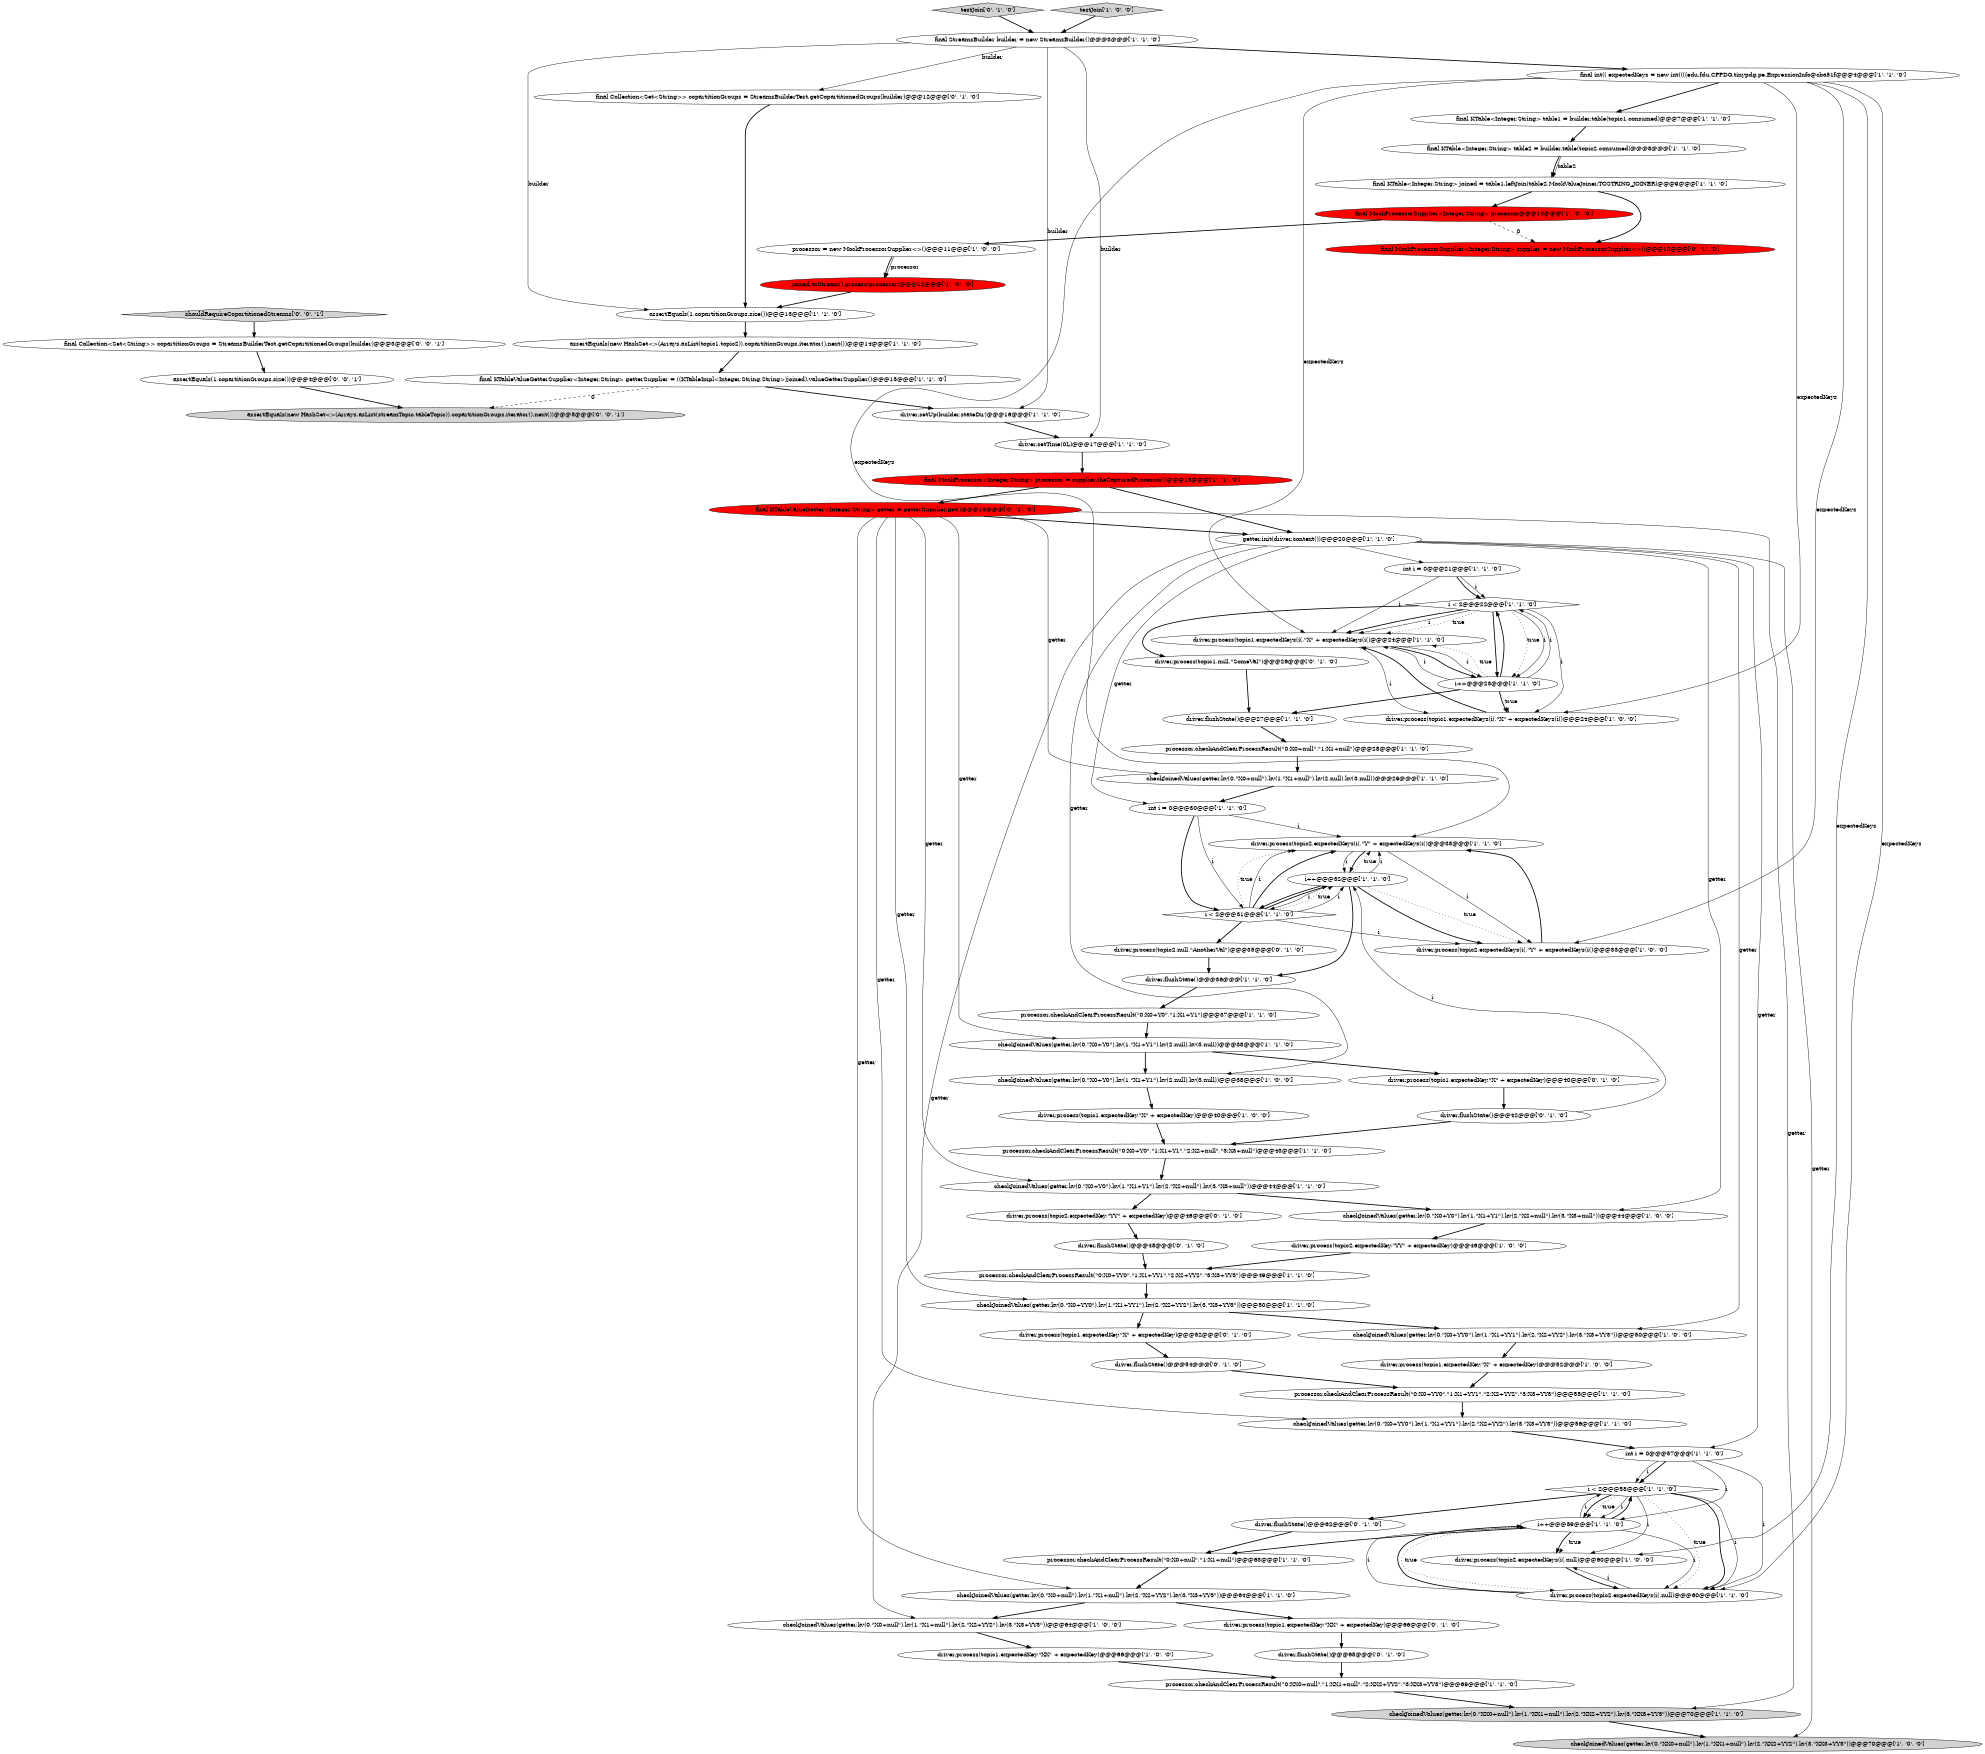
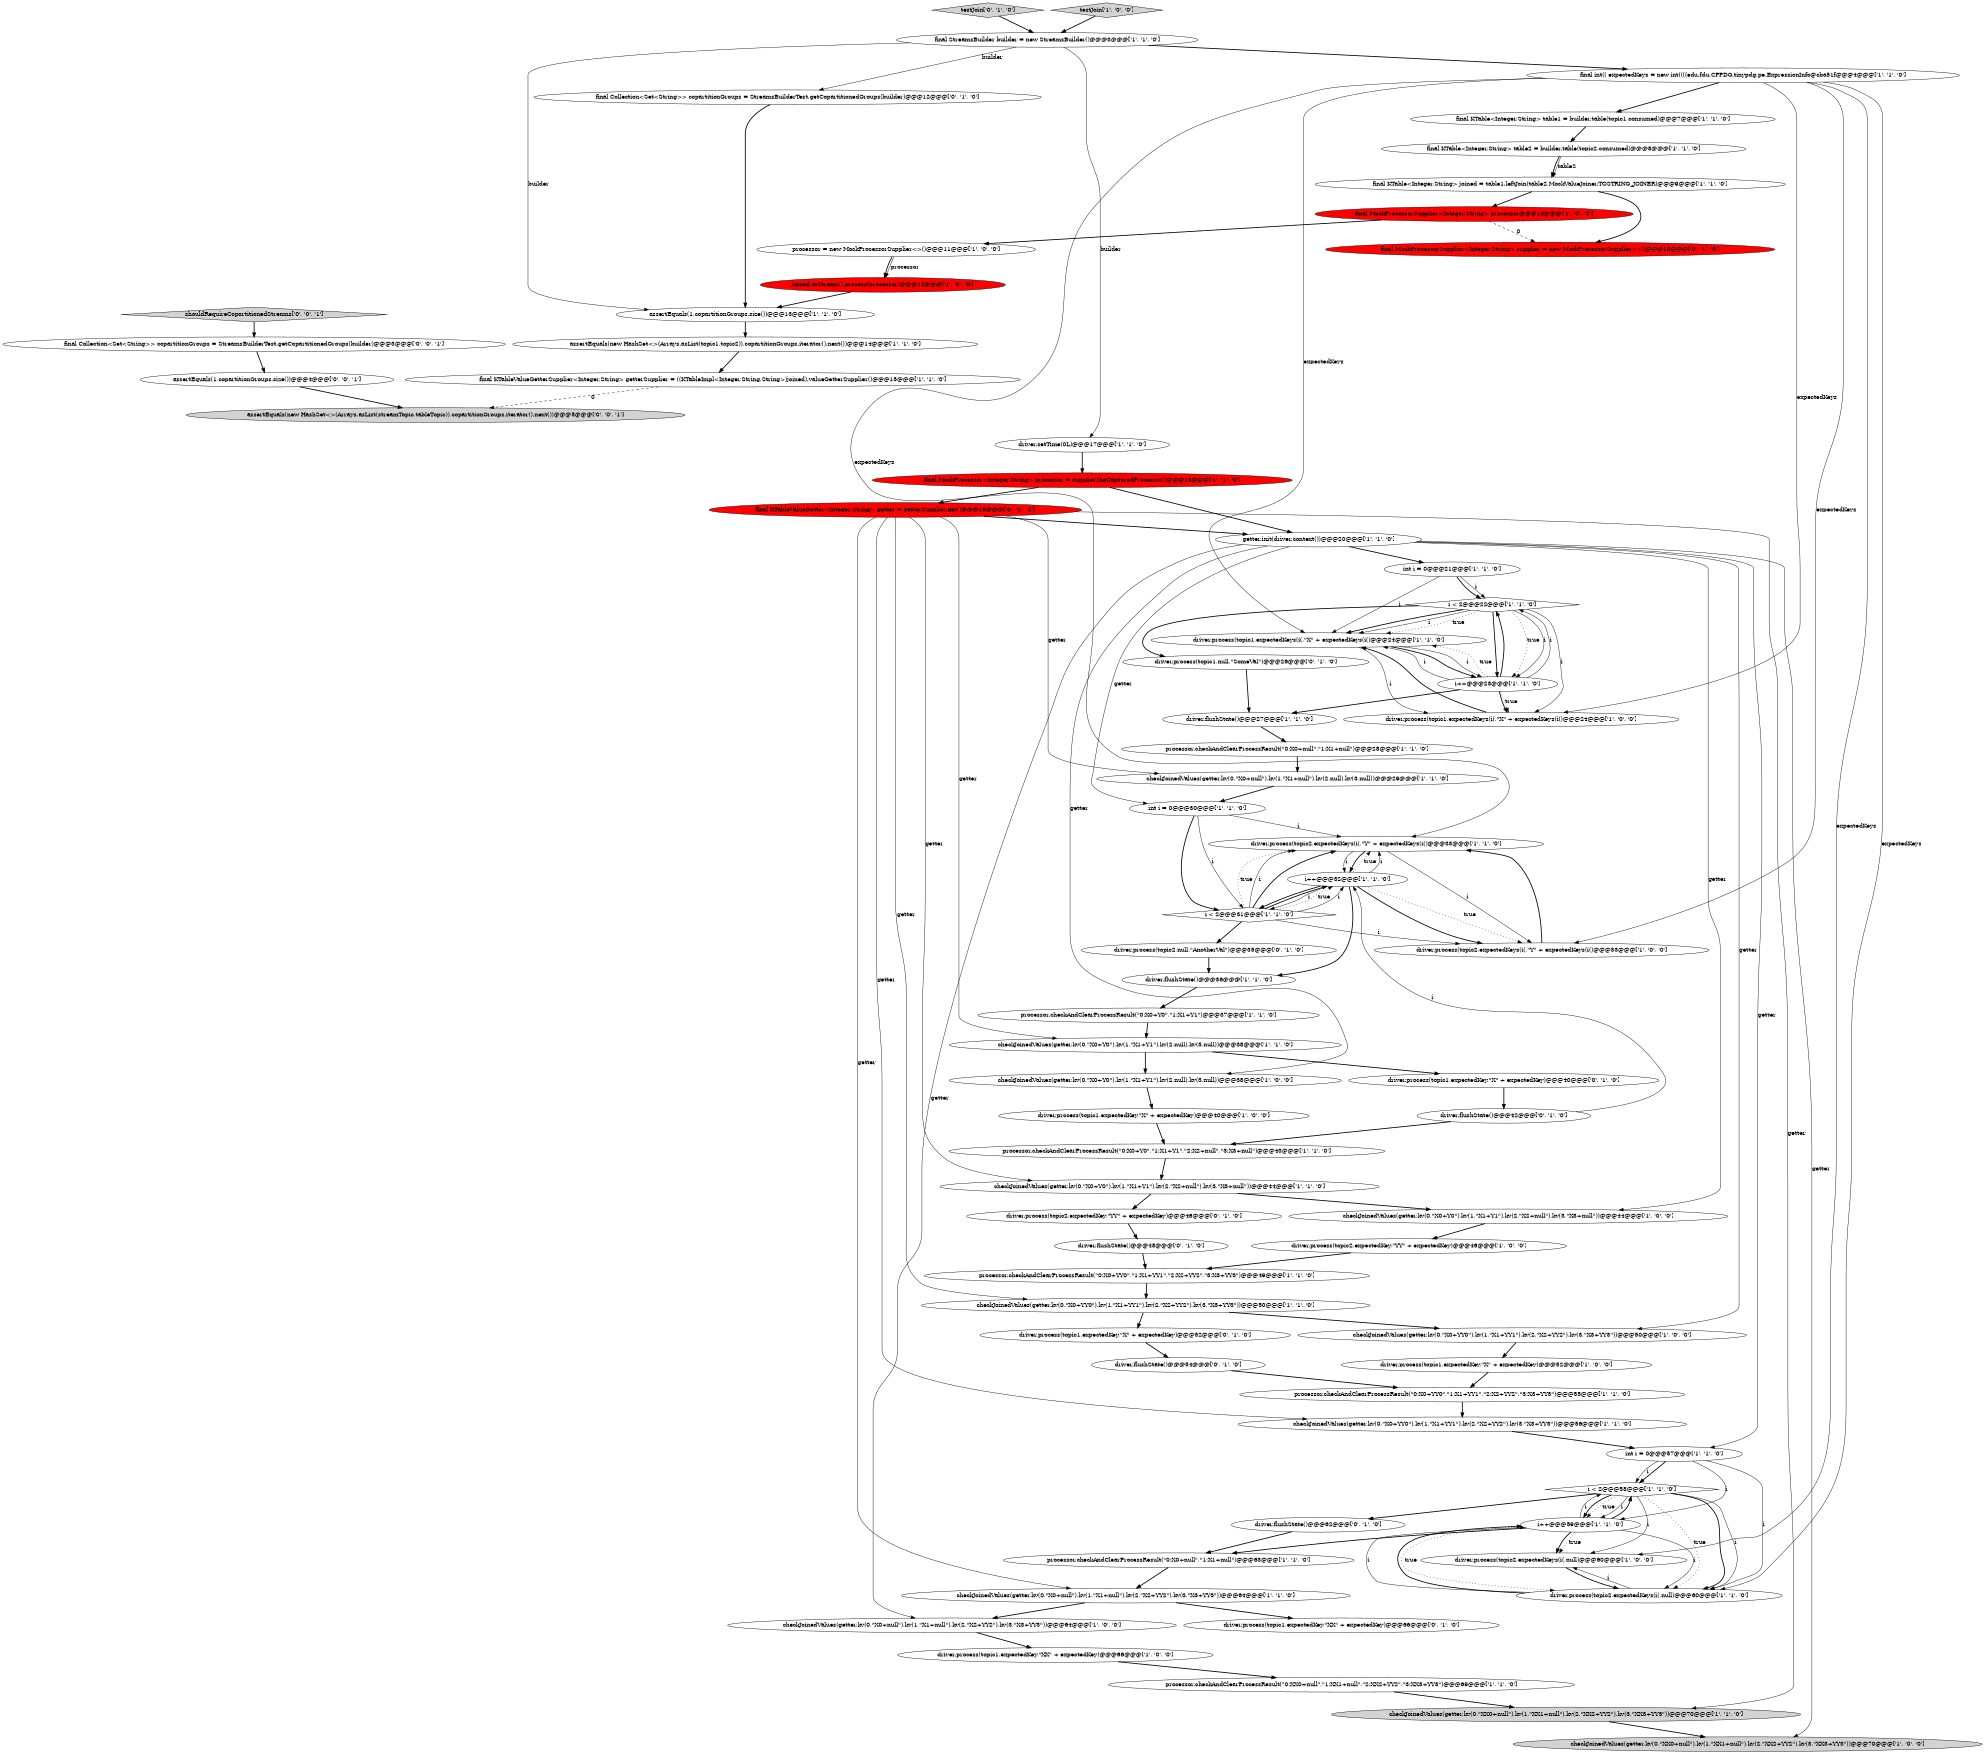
node "driver.setUp(builder,stateDir)@@@16@@@['1', '1', '0']": removed
edge "getter.init(driver.context())@@@20@@@['1', '1', '0']" -> "int i = 0@@@21@@@['1', '1', '0']": style solid -> bold
node "driver.flushState()@@@68@@@['0', '1', '0']": removed
